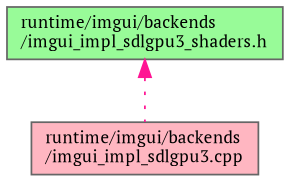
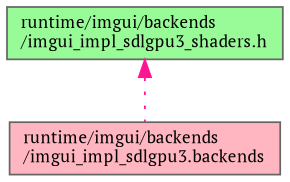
node "runtime/imgui/backends /imgui_impl_sdlgpu3.cpp": label "runtime/imgui/backends /imgui_impl_sdlgpu3.cpp" -> "runtime/imgui/backends /imgui_impl_sdlgpu3.backends"
